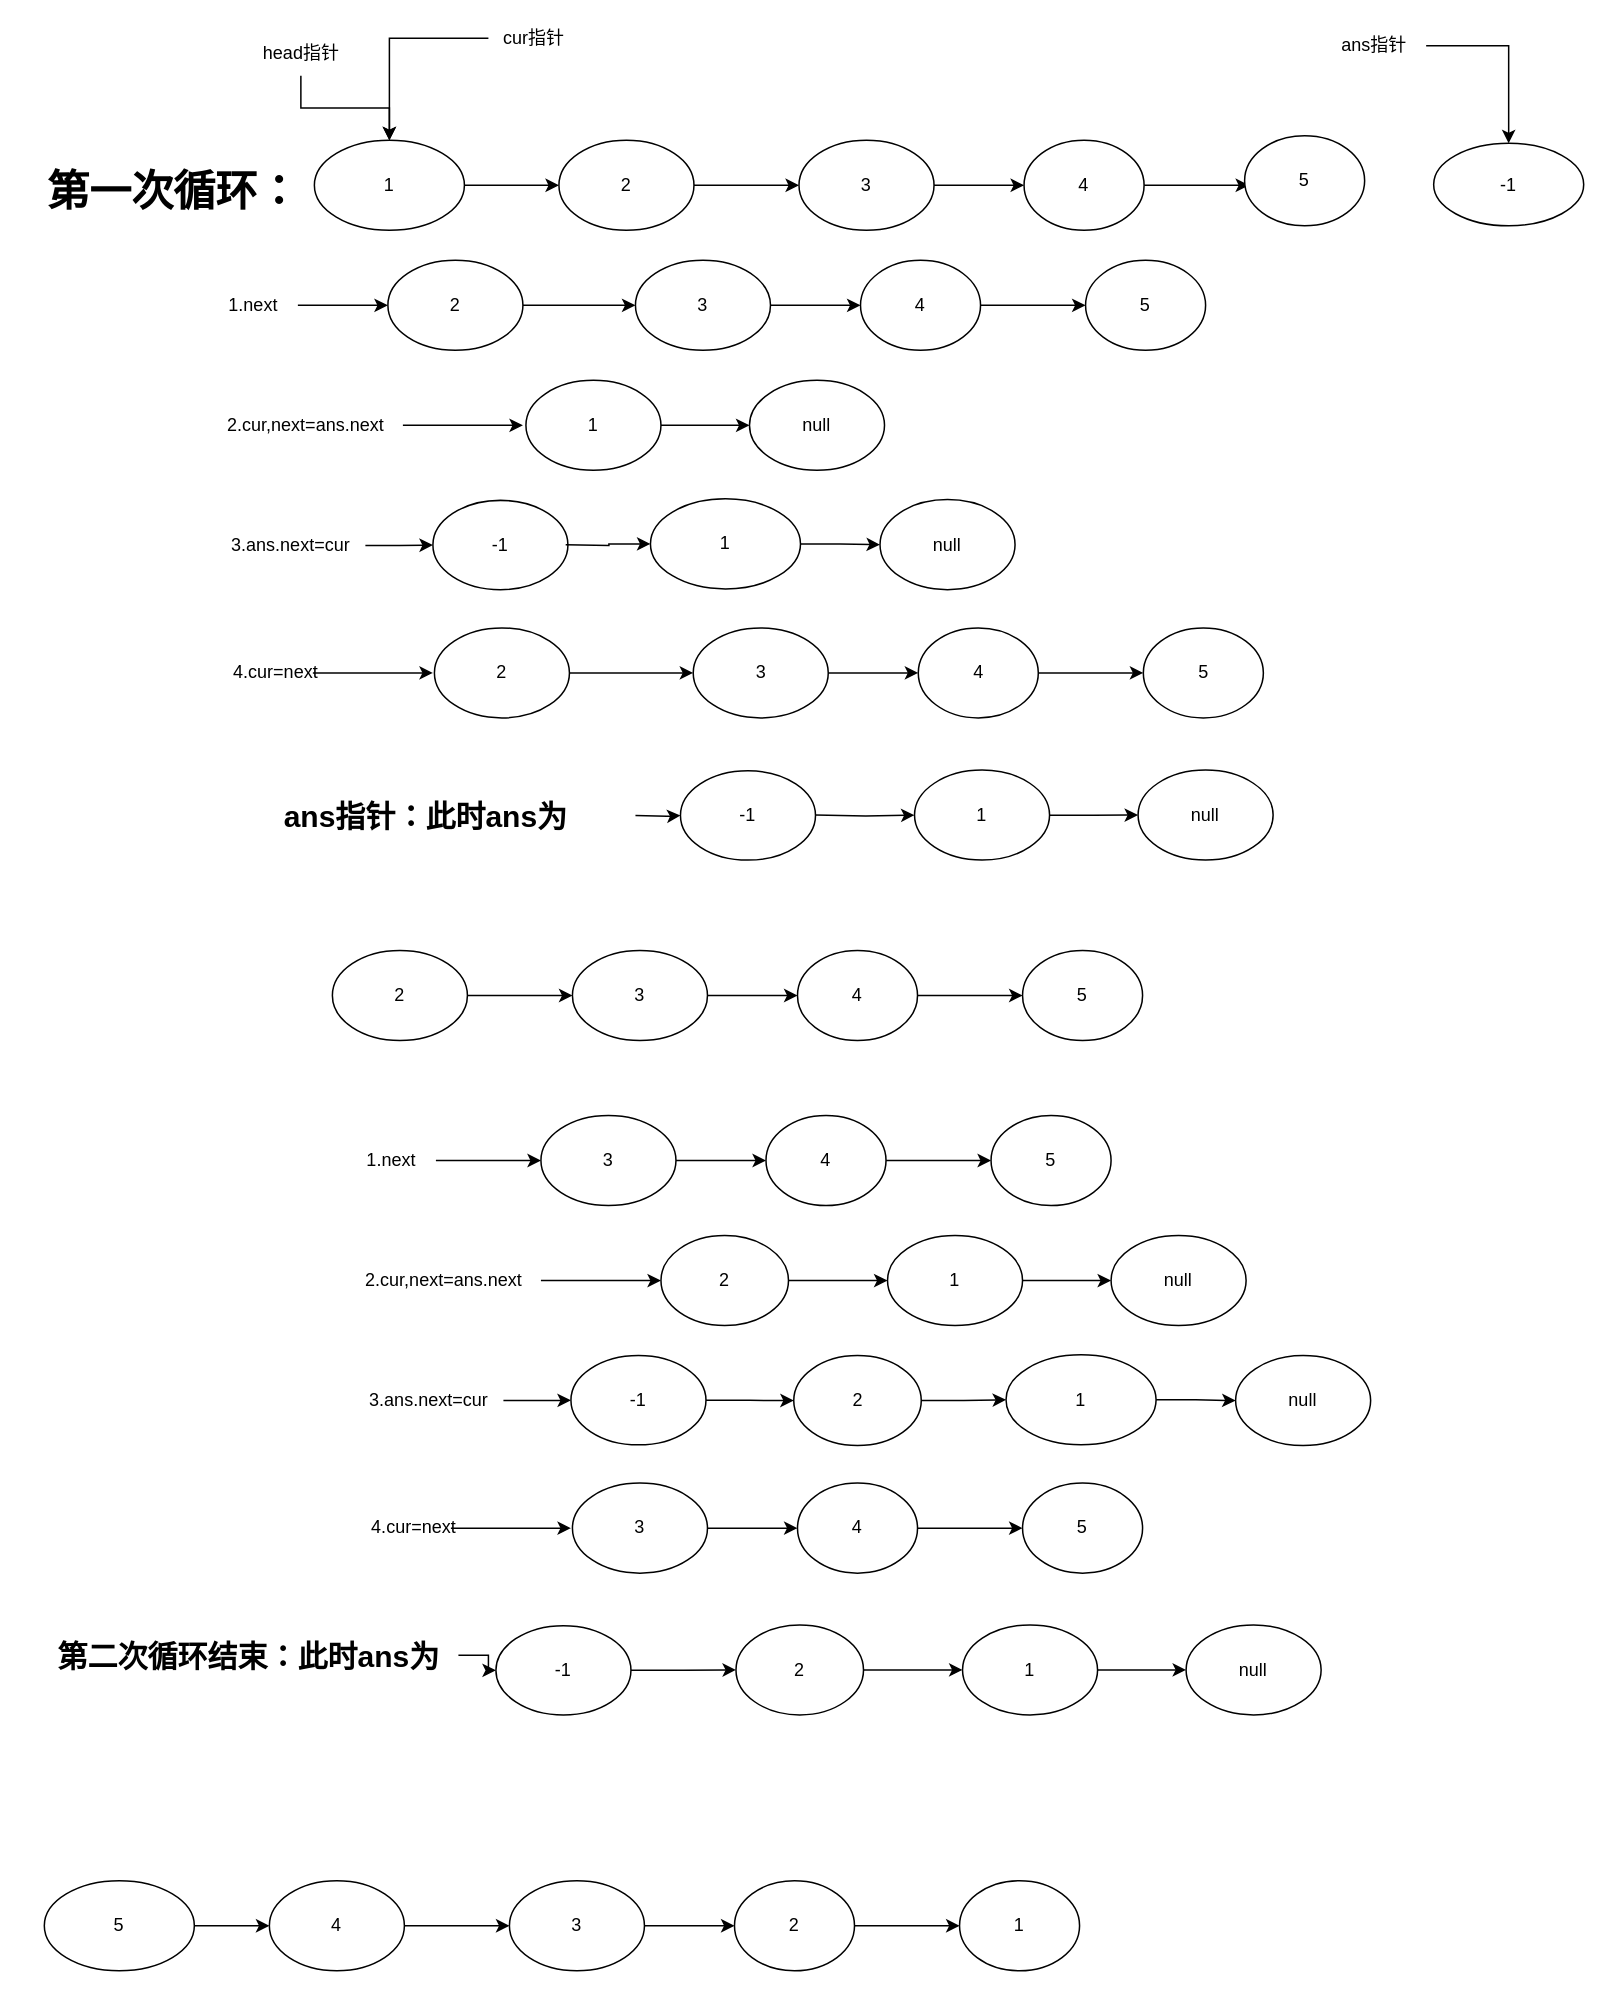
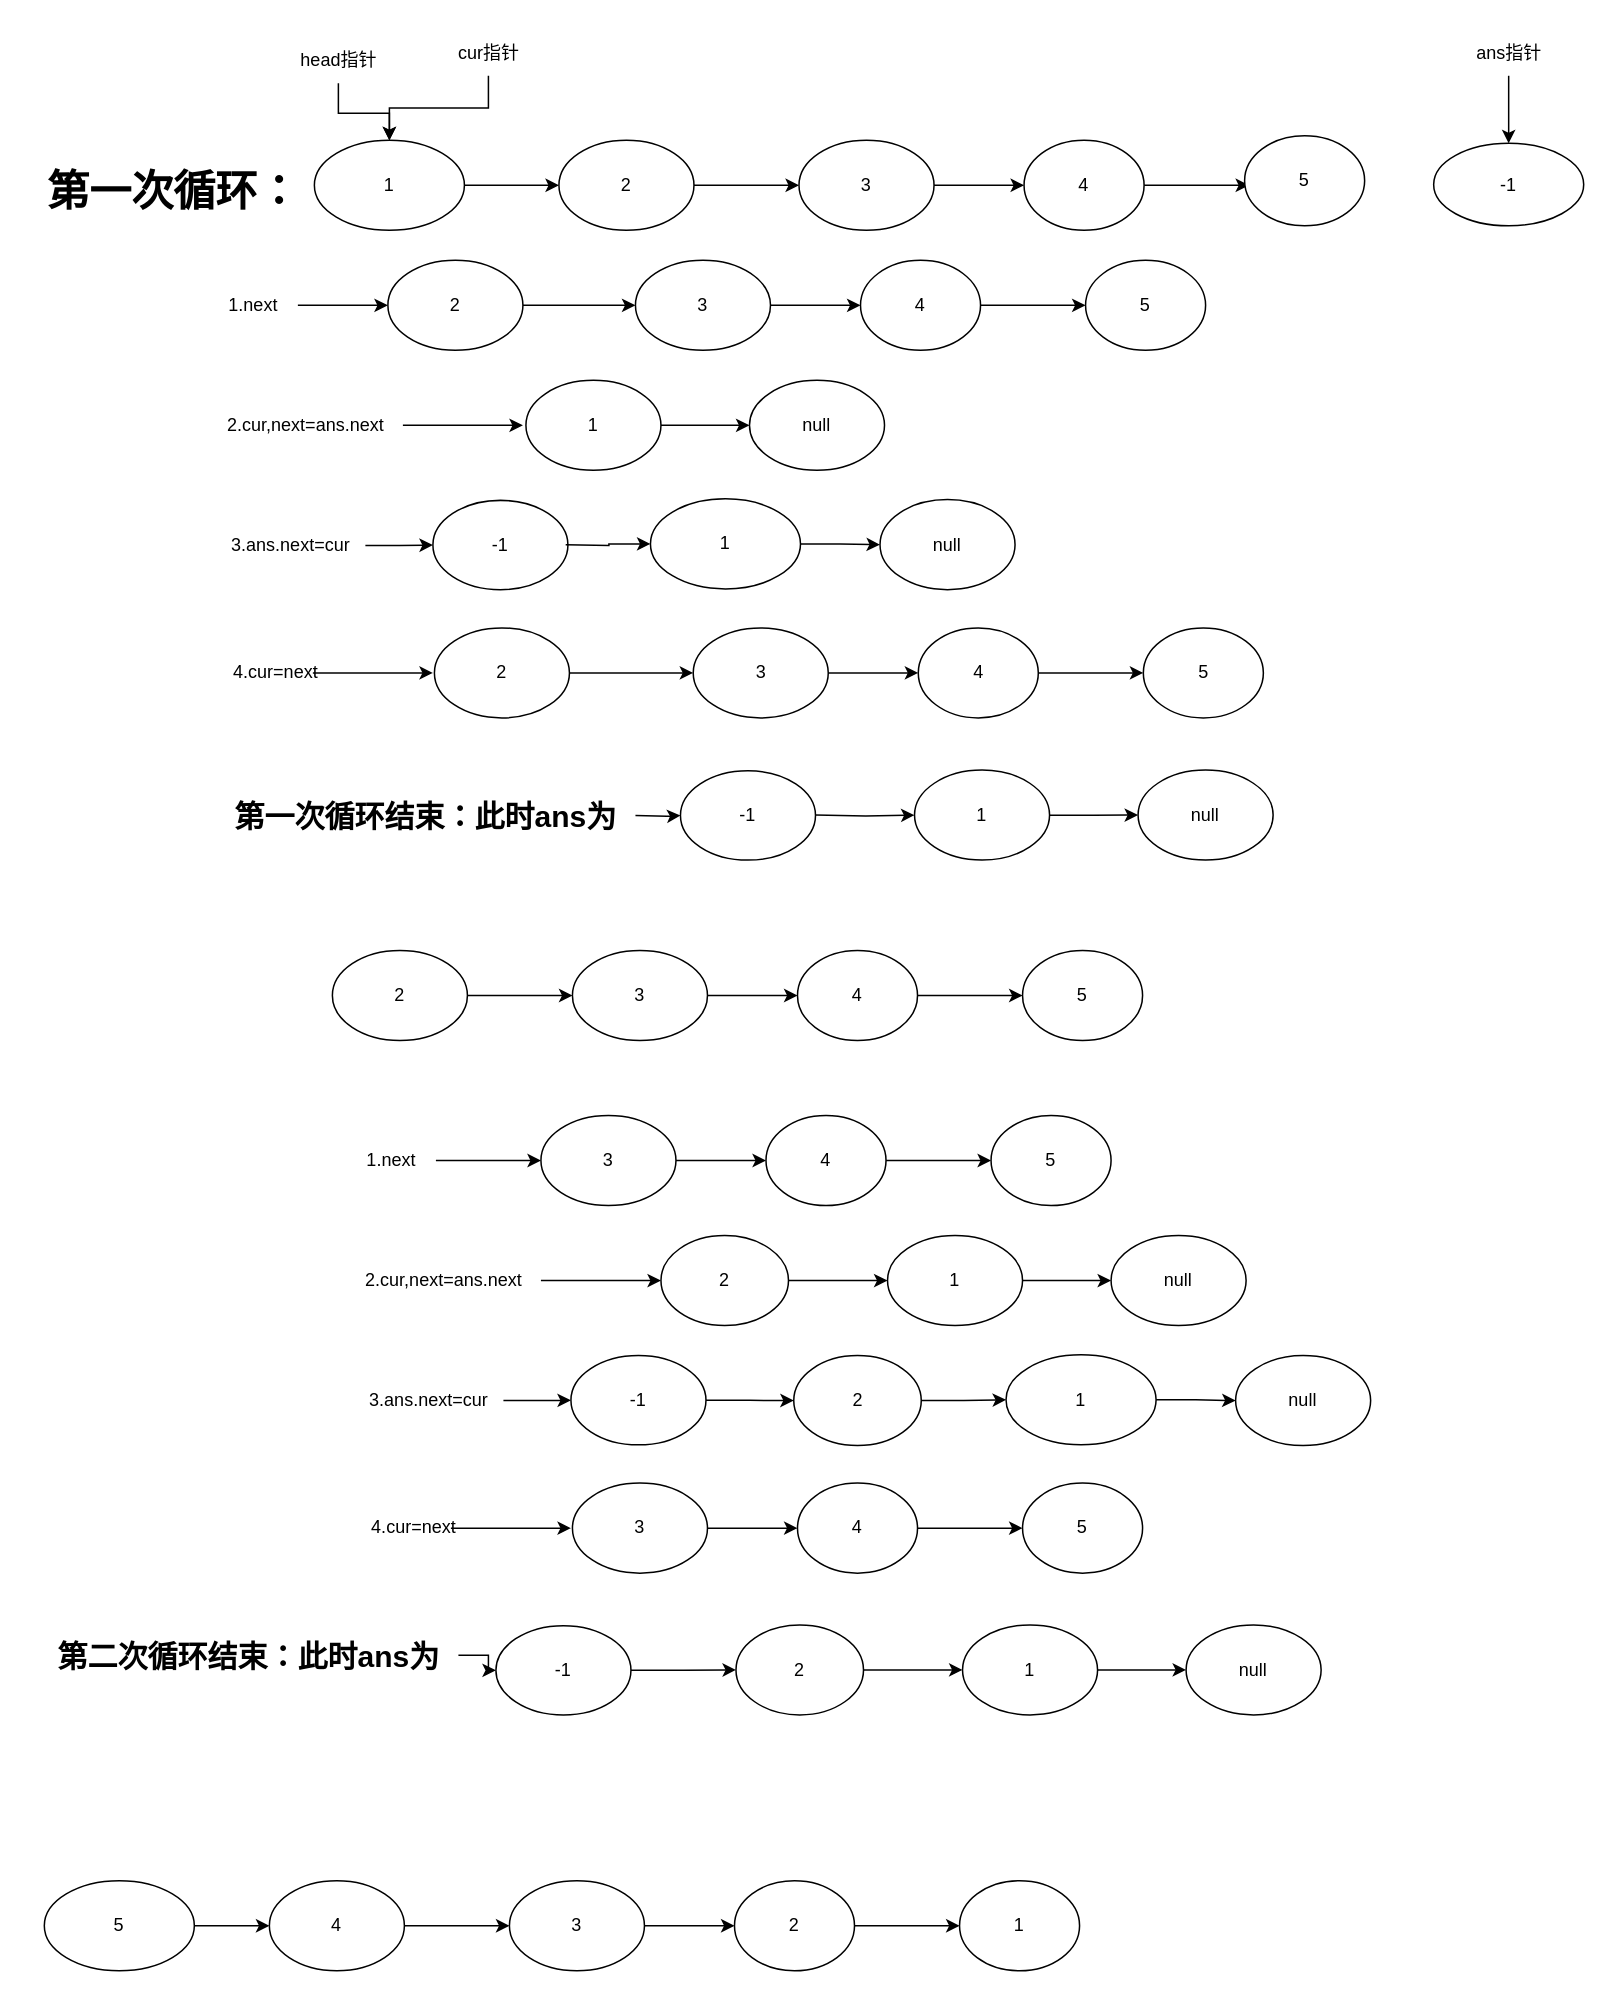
node "cur指针": moved (533, 38) -> (488, 53)
node "ans指针": moved (1373, 46) -> (1508, 53)
node "head指针": moved (301, 53) -> (338, 61)
node "ans指针：此时ans为": label "ans指针：此时ans为" -> "第一次循环结束：此时ans为"
